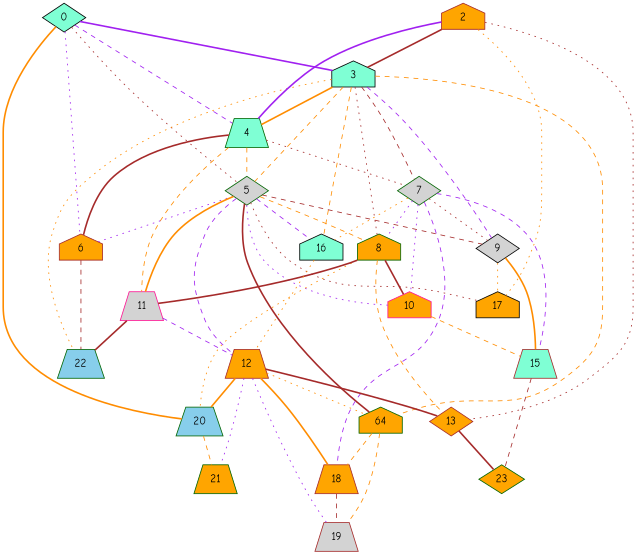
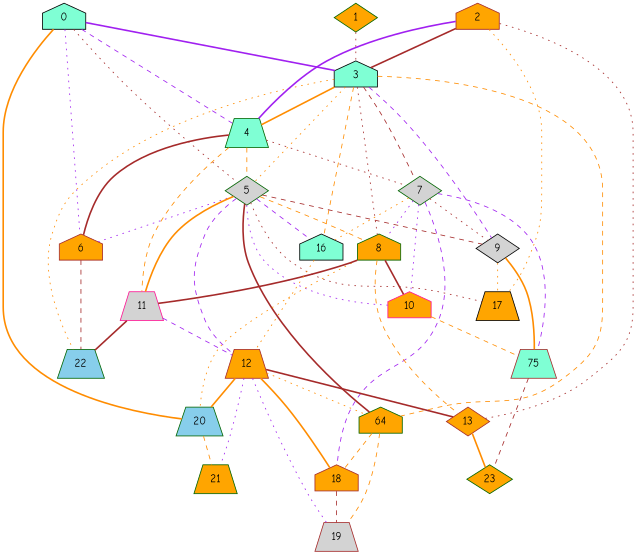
node "0": shape diamond -> house
node "1": added
edge "3" -- "5": style dashed -> dotted
node "17": shape house -> trapezium
node "15": label "15" -> "75"
edge "13" -- "23": color brown -> darkorange
node "18": shape trapezium -> house
